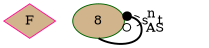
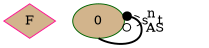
node "8": label "8" -> "0"
